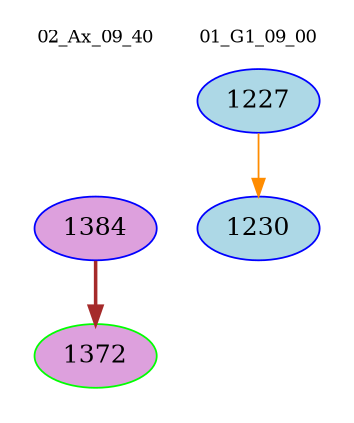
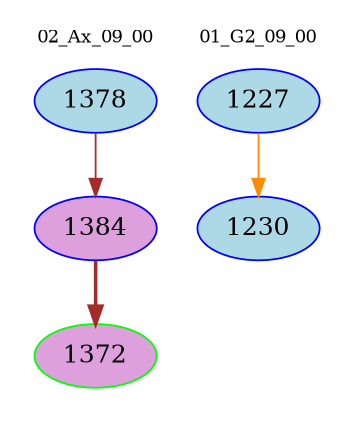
cluster "02_Ax_09_40": label "02_Ax_09_40" -> "02_Ax_09_00"
cluster "01_G1_09_00": label "01_G1_09_00" -> "01_G2_09_00"
node "1378": added
